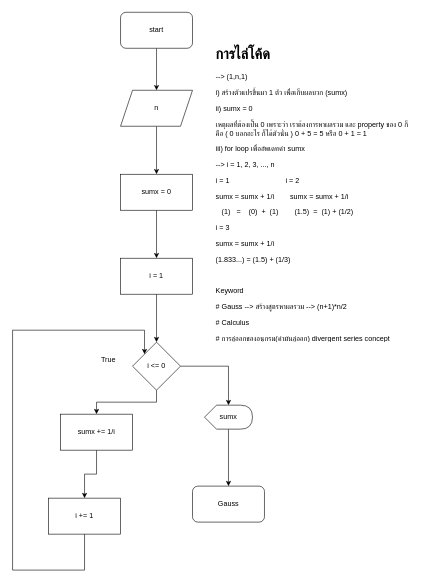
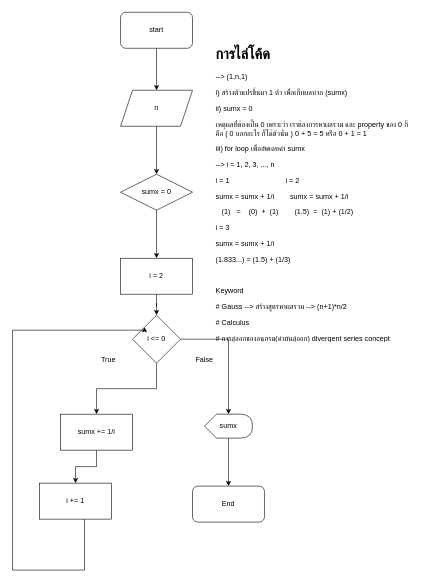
node "sumx = 0": shape rectangle -> diamond
node "i = 1": label "i = 1" -> "i = 2"
node "False": added
node "i <= 0": moved (156, 366) -> (156, 339)
node "sumx": moved (228, 417) -> (228, 426)
node "Gauss": label "Gauss" -> "End"
node "i += 1": moved (84, 516) -> (75, 501)
